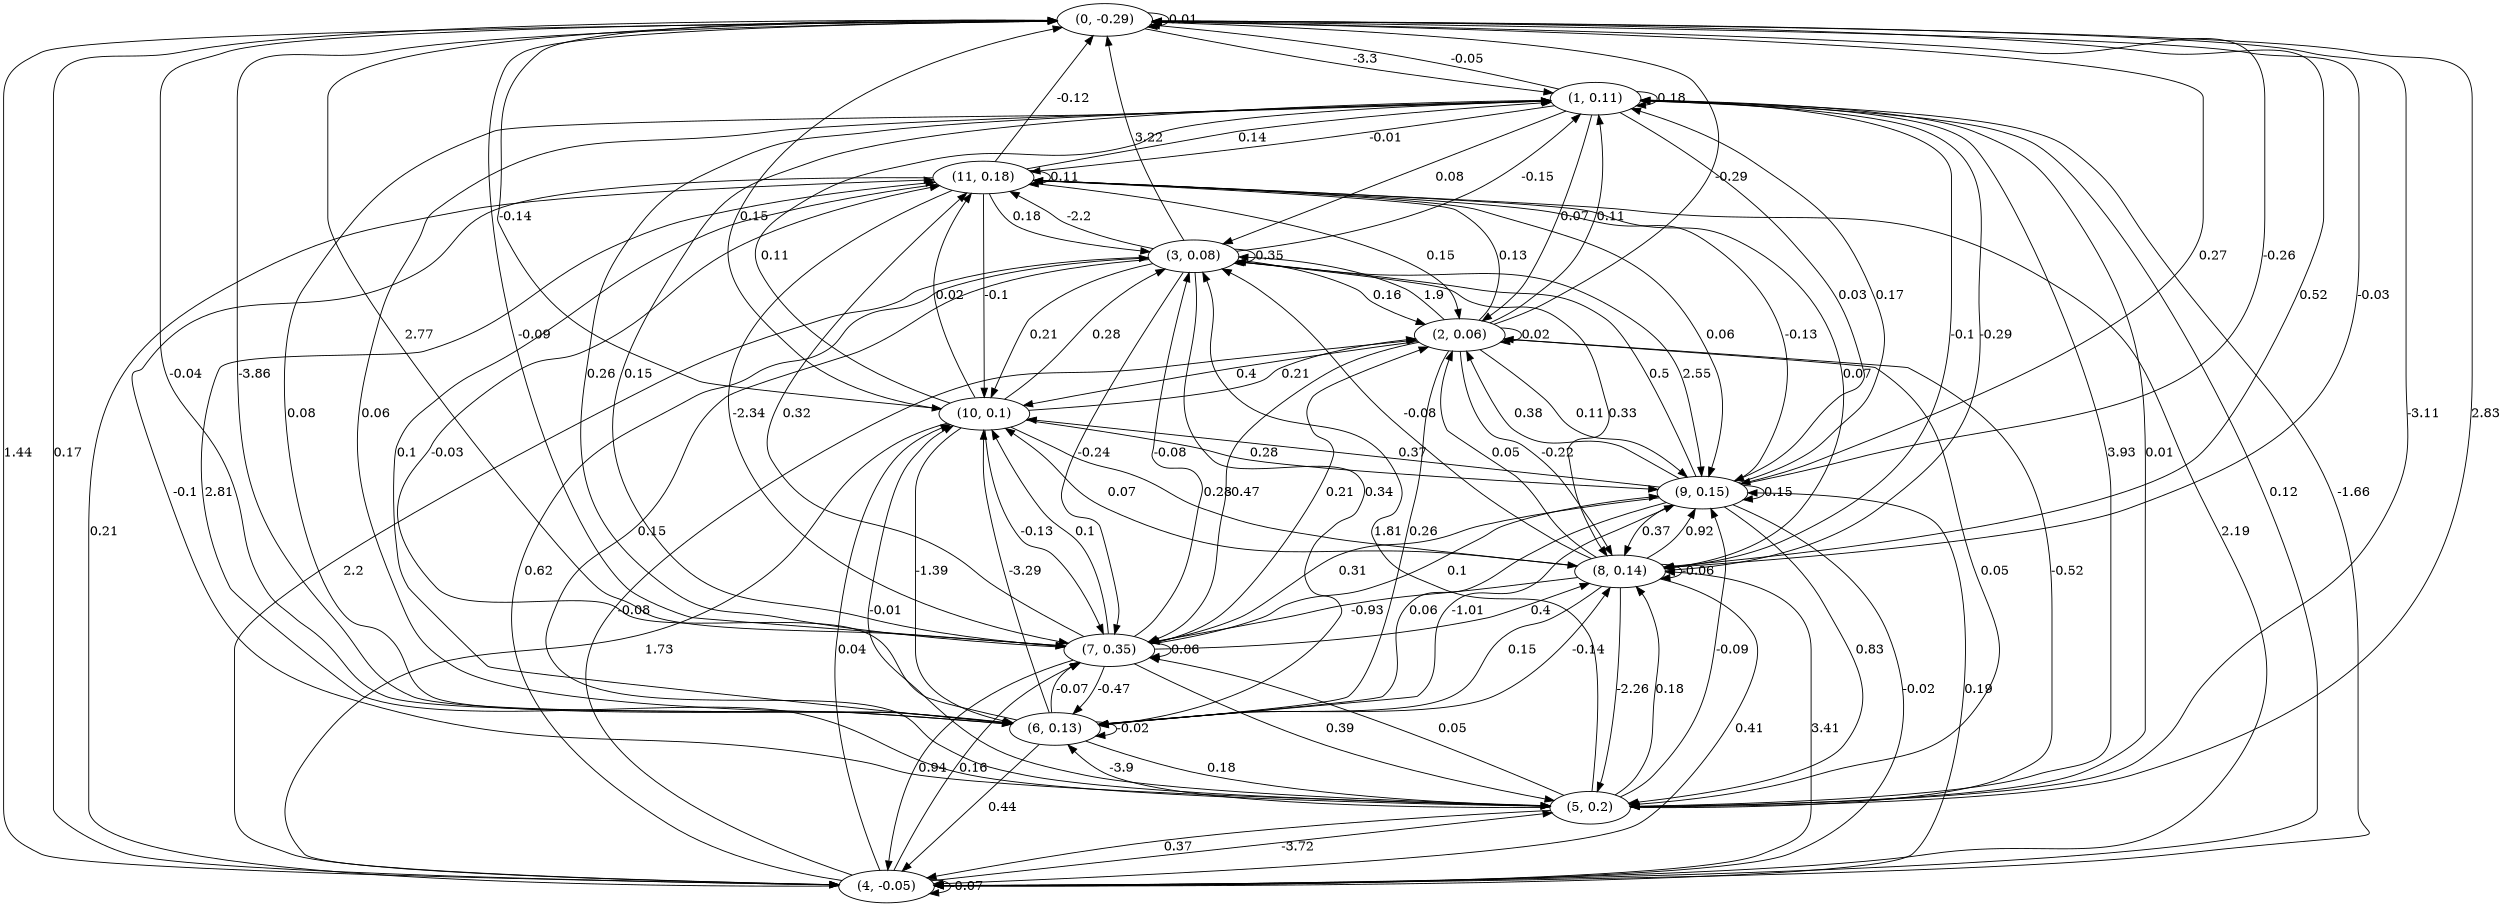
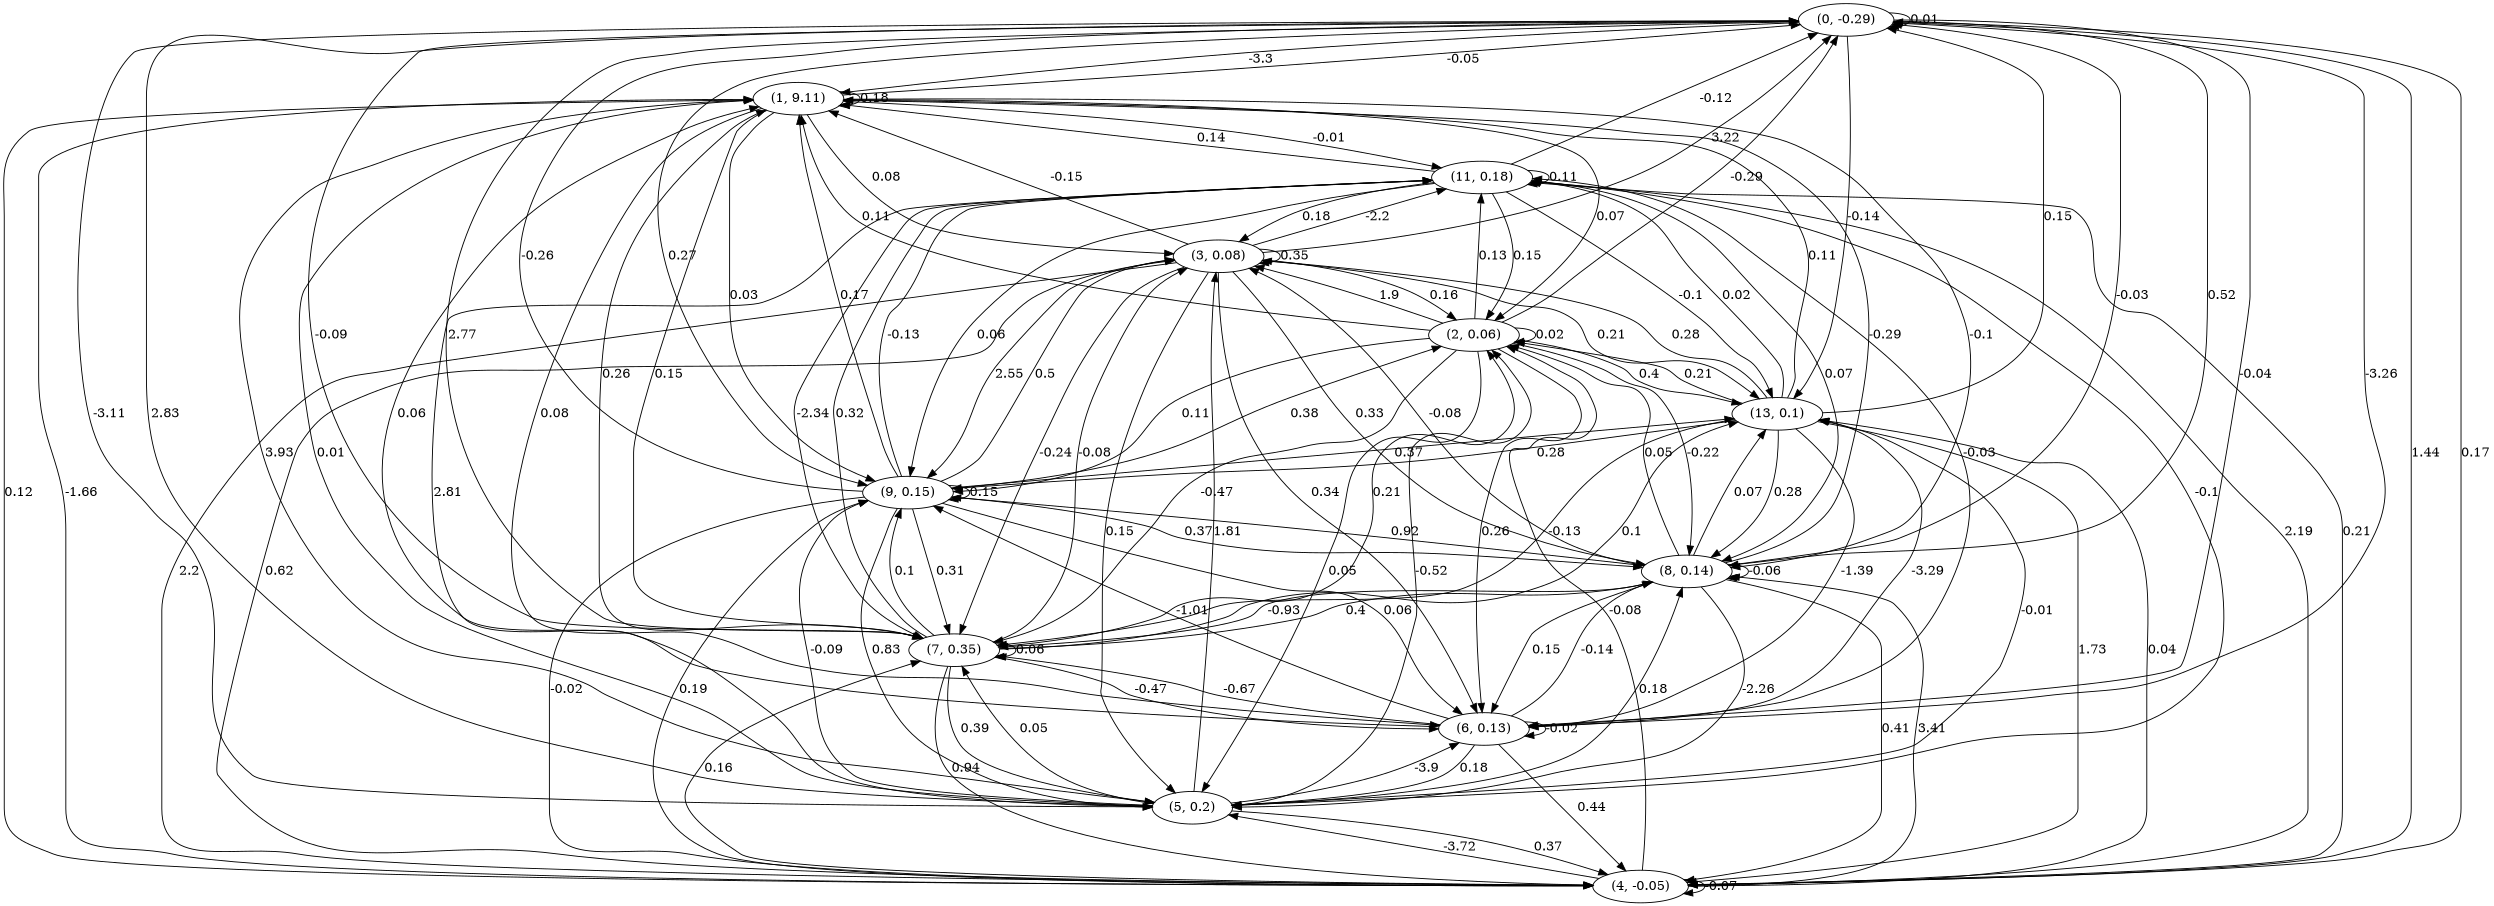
node "(1, 0.11)": label "(1, 0.11)" -> "(1, 9.11)"
edge "(6, 0.13)" -> "(0, -0.29)": label "-3.86" -> "-3.26"
node "(10, 0.1)": label "(10, 0.1)" -> "(13, 0.1)"
edge "(11, 0.18)" -> "(6, 0.13)": removed, label "0.1"
edge "(6, 0.13)" -> "(7, 0.35)": label "-0.07" -> "-0.67"
